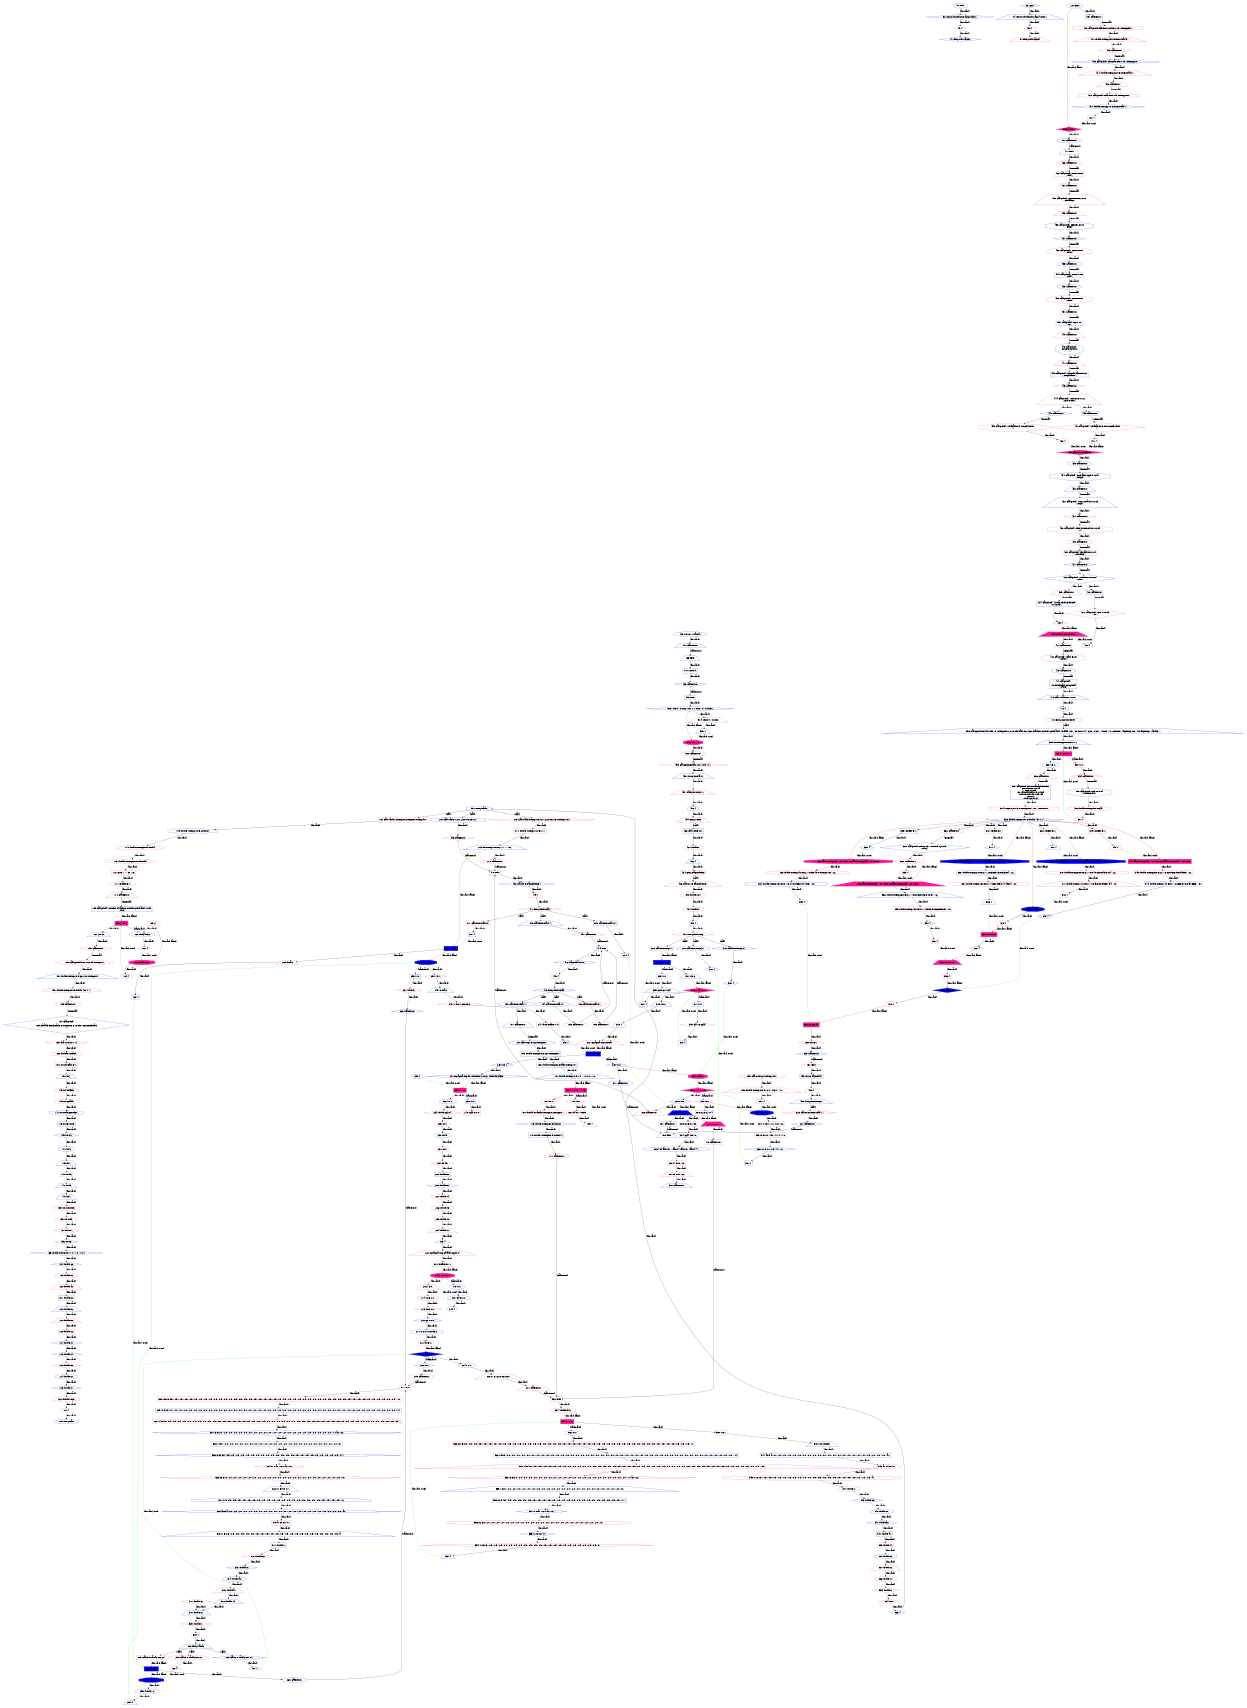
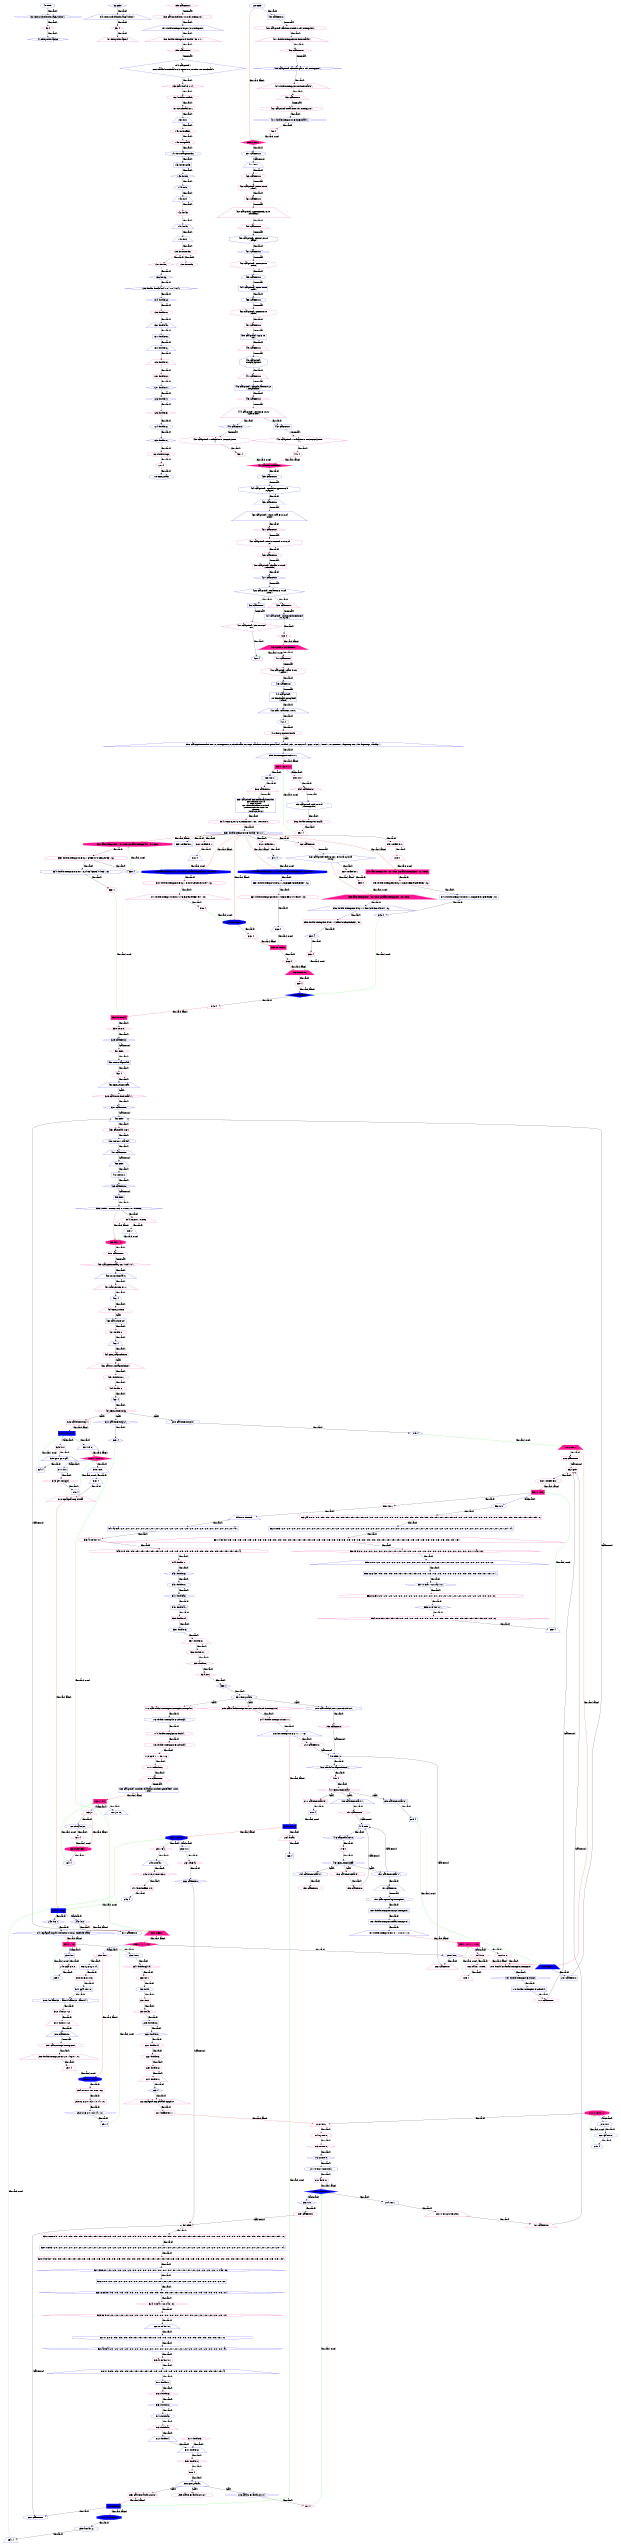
node "525: CallReturn:": label "525: CallReturn:" -> "425: CallReturn:"
edge "349: verified = 1;" -> "348: {": color black -> red
edge "339: verified = 1;" -> "338: {": now "335: double __temp24__ =(sy - - 6.958407078382297e3) / sy;" -> "338: {"
edge "162: j >= 1;" -> "168: size[j] = 32;": now "162: j >= 1;" -> "163: j--"
edge "161: j = 13;" -> "159: CallReturn:": removed, label "{forward}"
node "156: double __temp0__ =(double )(30 + 1);": shape octagon -> trapezium
edge "193: CallReturn:" -> "474: Exit:": now "192: Call:timer_clear(1);" -> "474: Exit:"
node "155: CallReturn:": shape octagon -> diamond
node "308: 0 == 1;": shape octagon -> trapezium
node "490: Entry:timer_mops": label "490: Entry:timer_mops" -> "490: Entry:timer_read"
node "489: elapsed[n] += t;": added
edge "138: int node;" -> "137: int ierr;": now "139: int no_nodes;" -> "137: int ierr;"
edge "221: k_offset = - 1;" -> "217: i <= 10 - 1;": now "221: k_offset = - 1;" -> "216: i = 0;"
node "132: double an;": color deeppink -> blue
node "258: {": removed
edge "240: qq[i] = 0.0;" -> "239: {": added, label "{forward}"
edge "300: CallReturn:" -> "299: Call:t2 = sqrt(__temp12__);": added, label "{external}"
